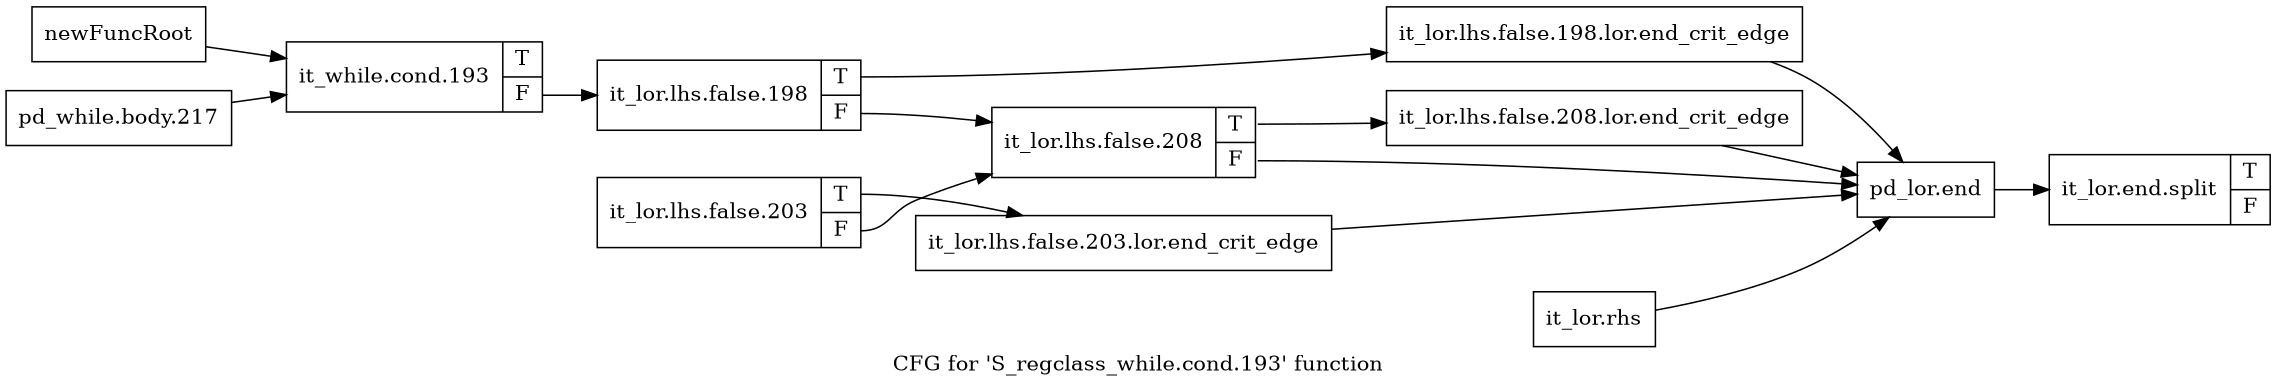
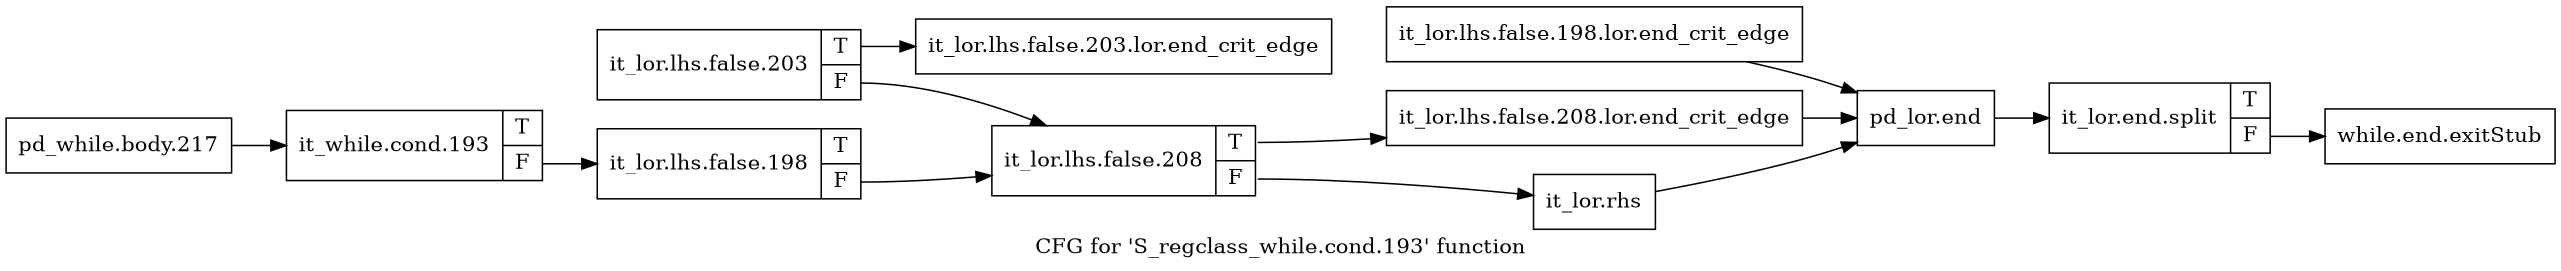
node "newFuncRoot": removed
edge "it_lor.lhs.false.198" -> "it_lor.lhs.false.198.lor.end_crit_edge": removed
node "while.end.exitStub": added
edge "it_lor.lhs.false.208" -> "pd_lor.end": now "it_lor.lhs.false.208" -> "it_lor.rhs"
edge "it_lor.lhs.false.203.lor.end_crit_edge" -> "pd_lor.end": removed
